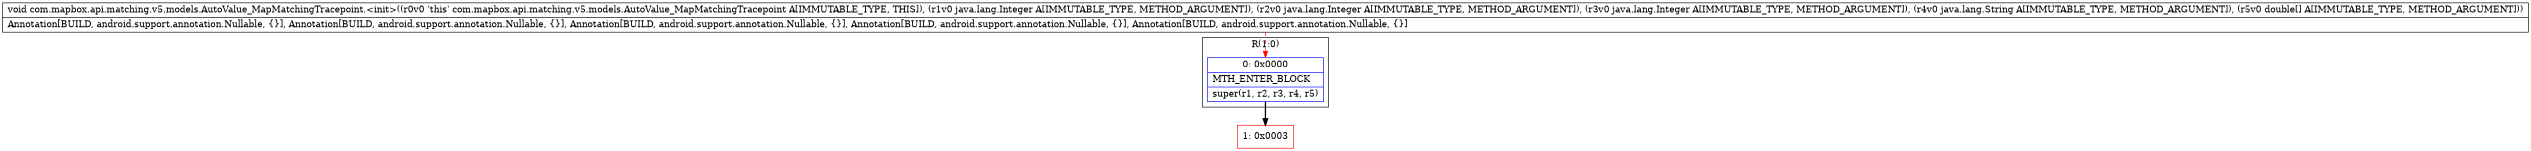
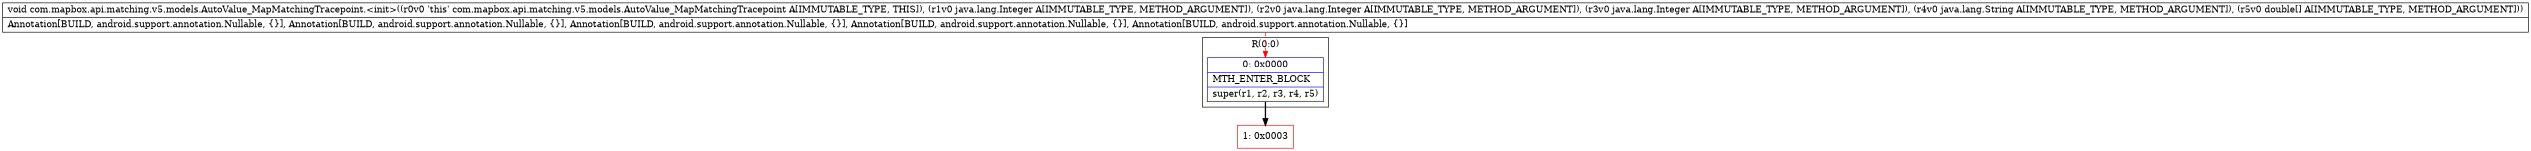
cluster "R(1:0)": label "R(1:0)" -> "R(0:0)"
